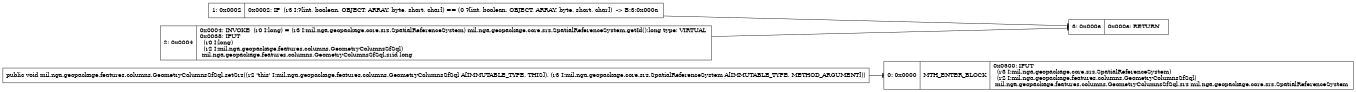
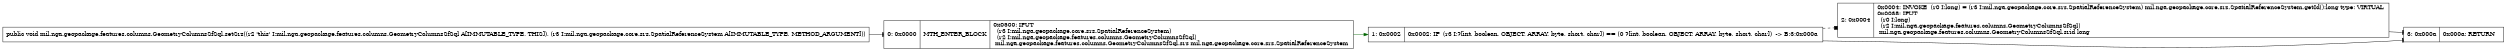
edge "1: 0x0002" -> "2: 0x0004": added
edge "0: 0x0000" -> "1: 0x0002": added
